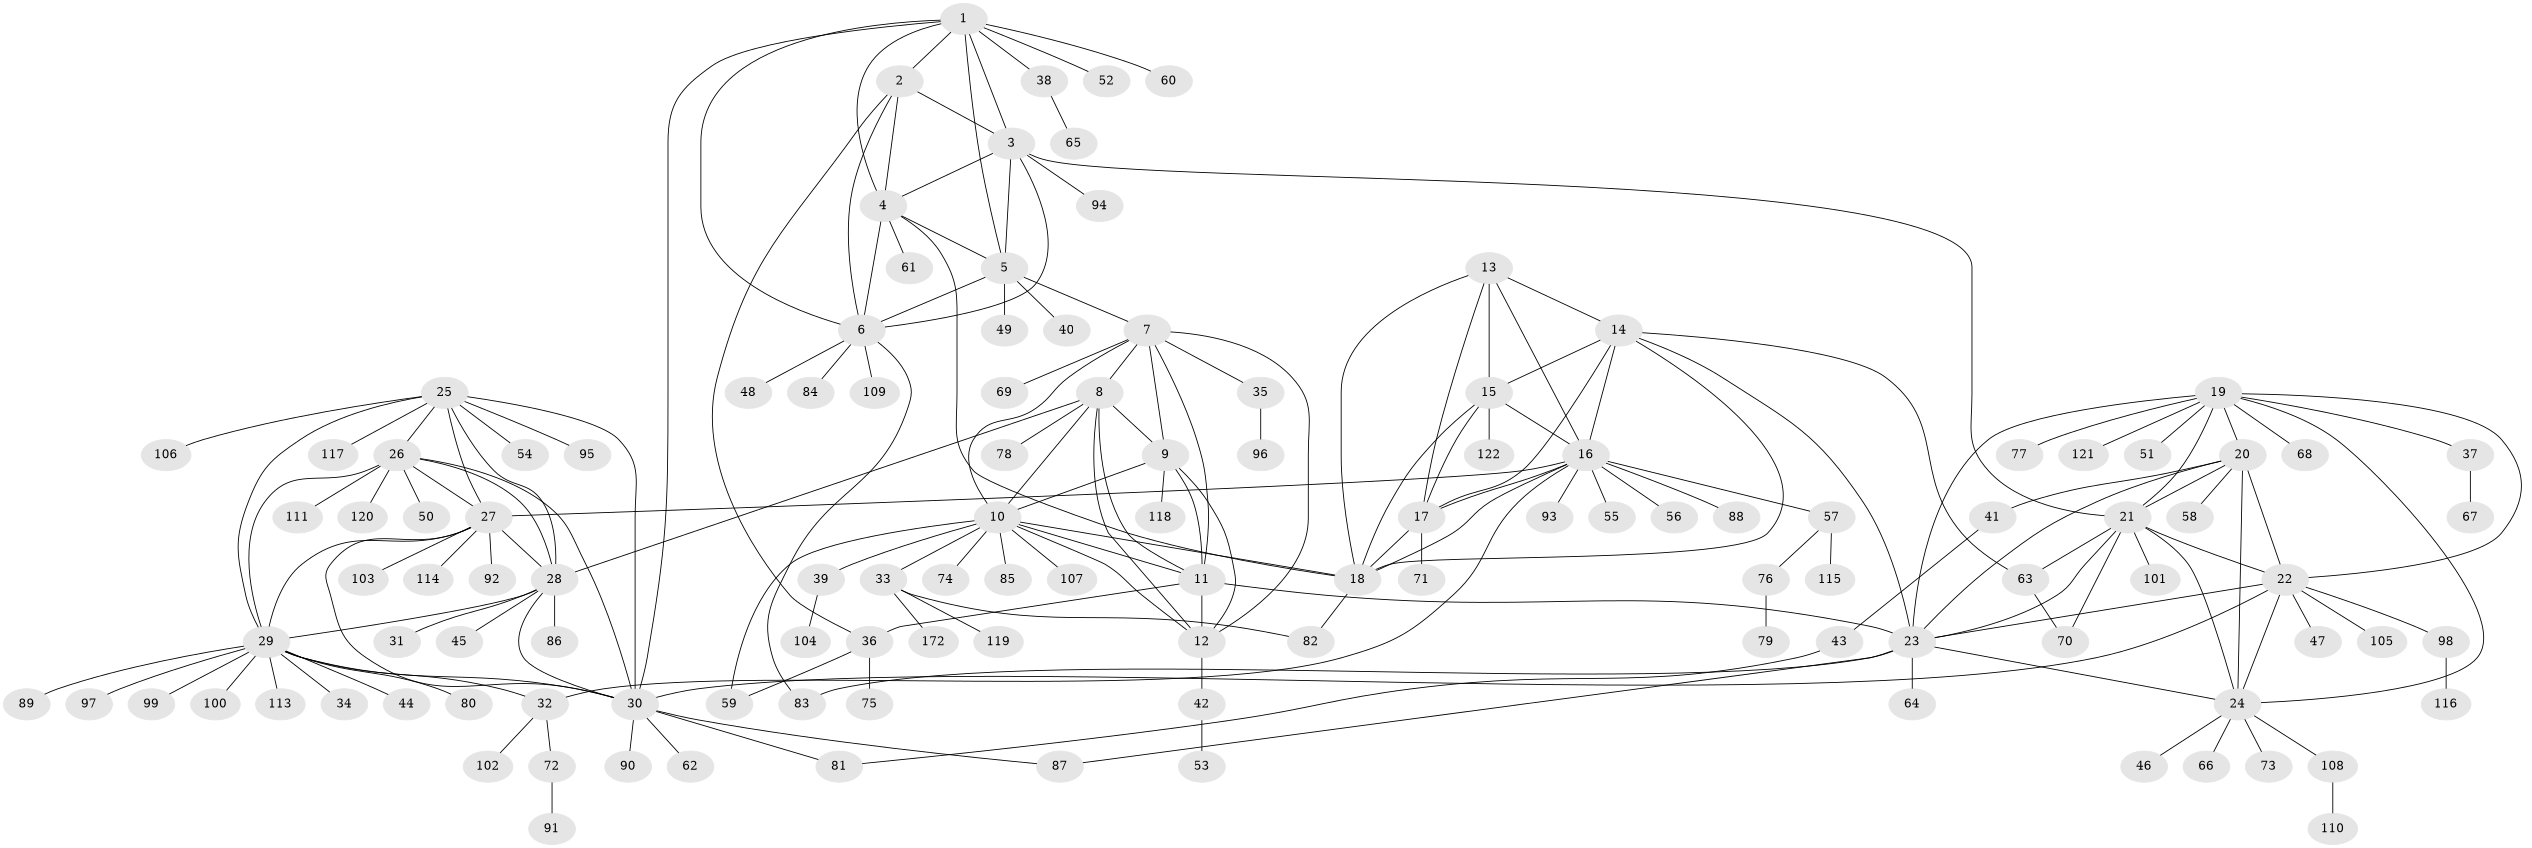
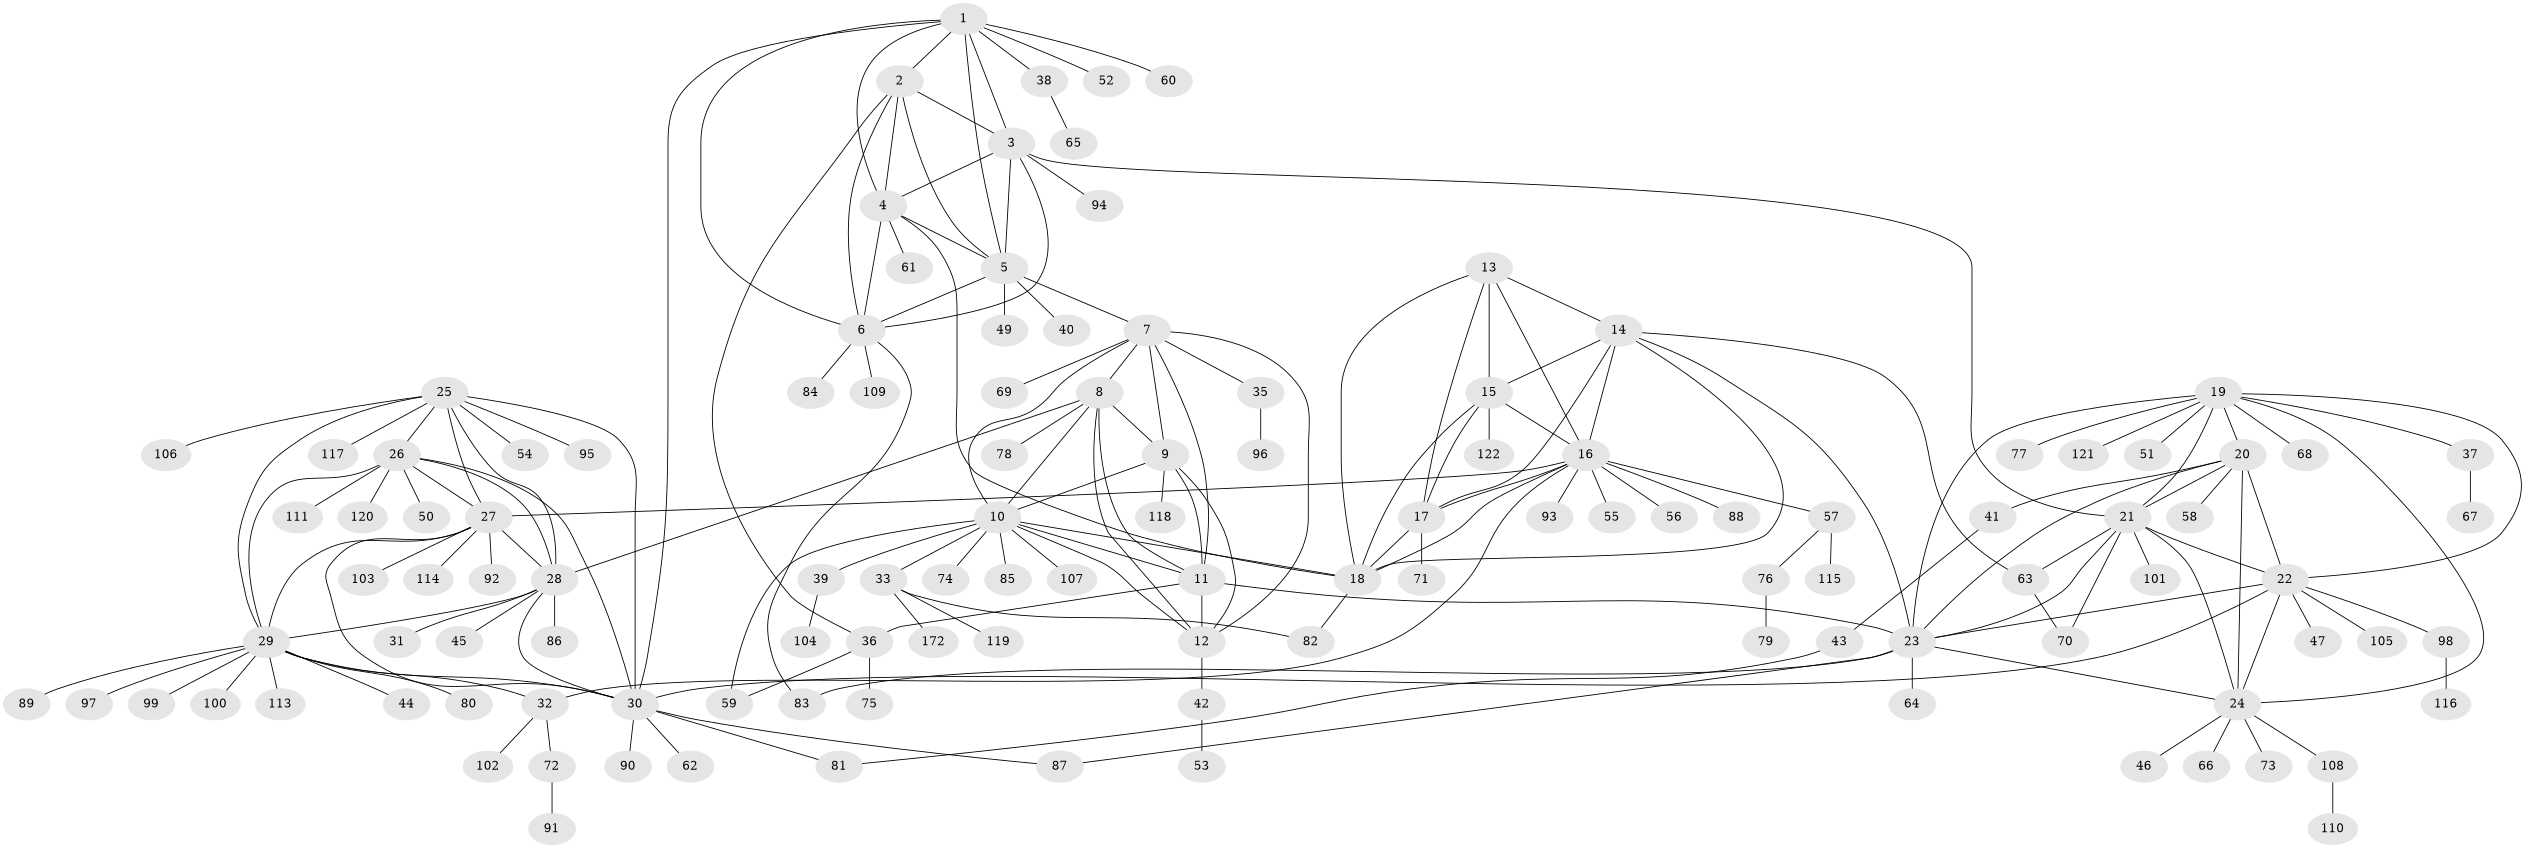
edge "2" -- "5": added
node "48": removed
node "34": removed
